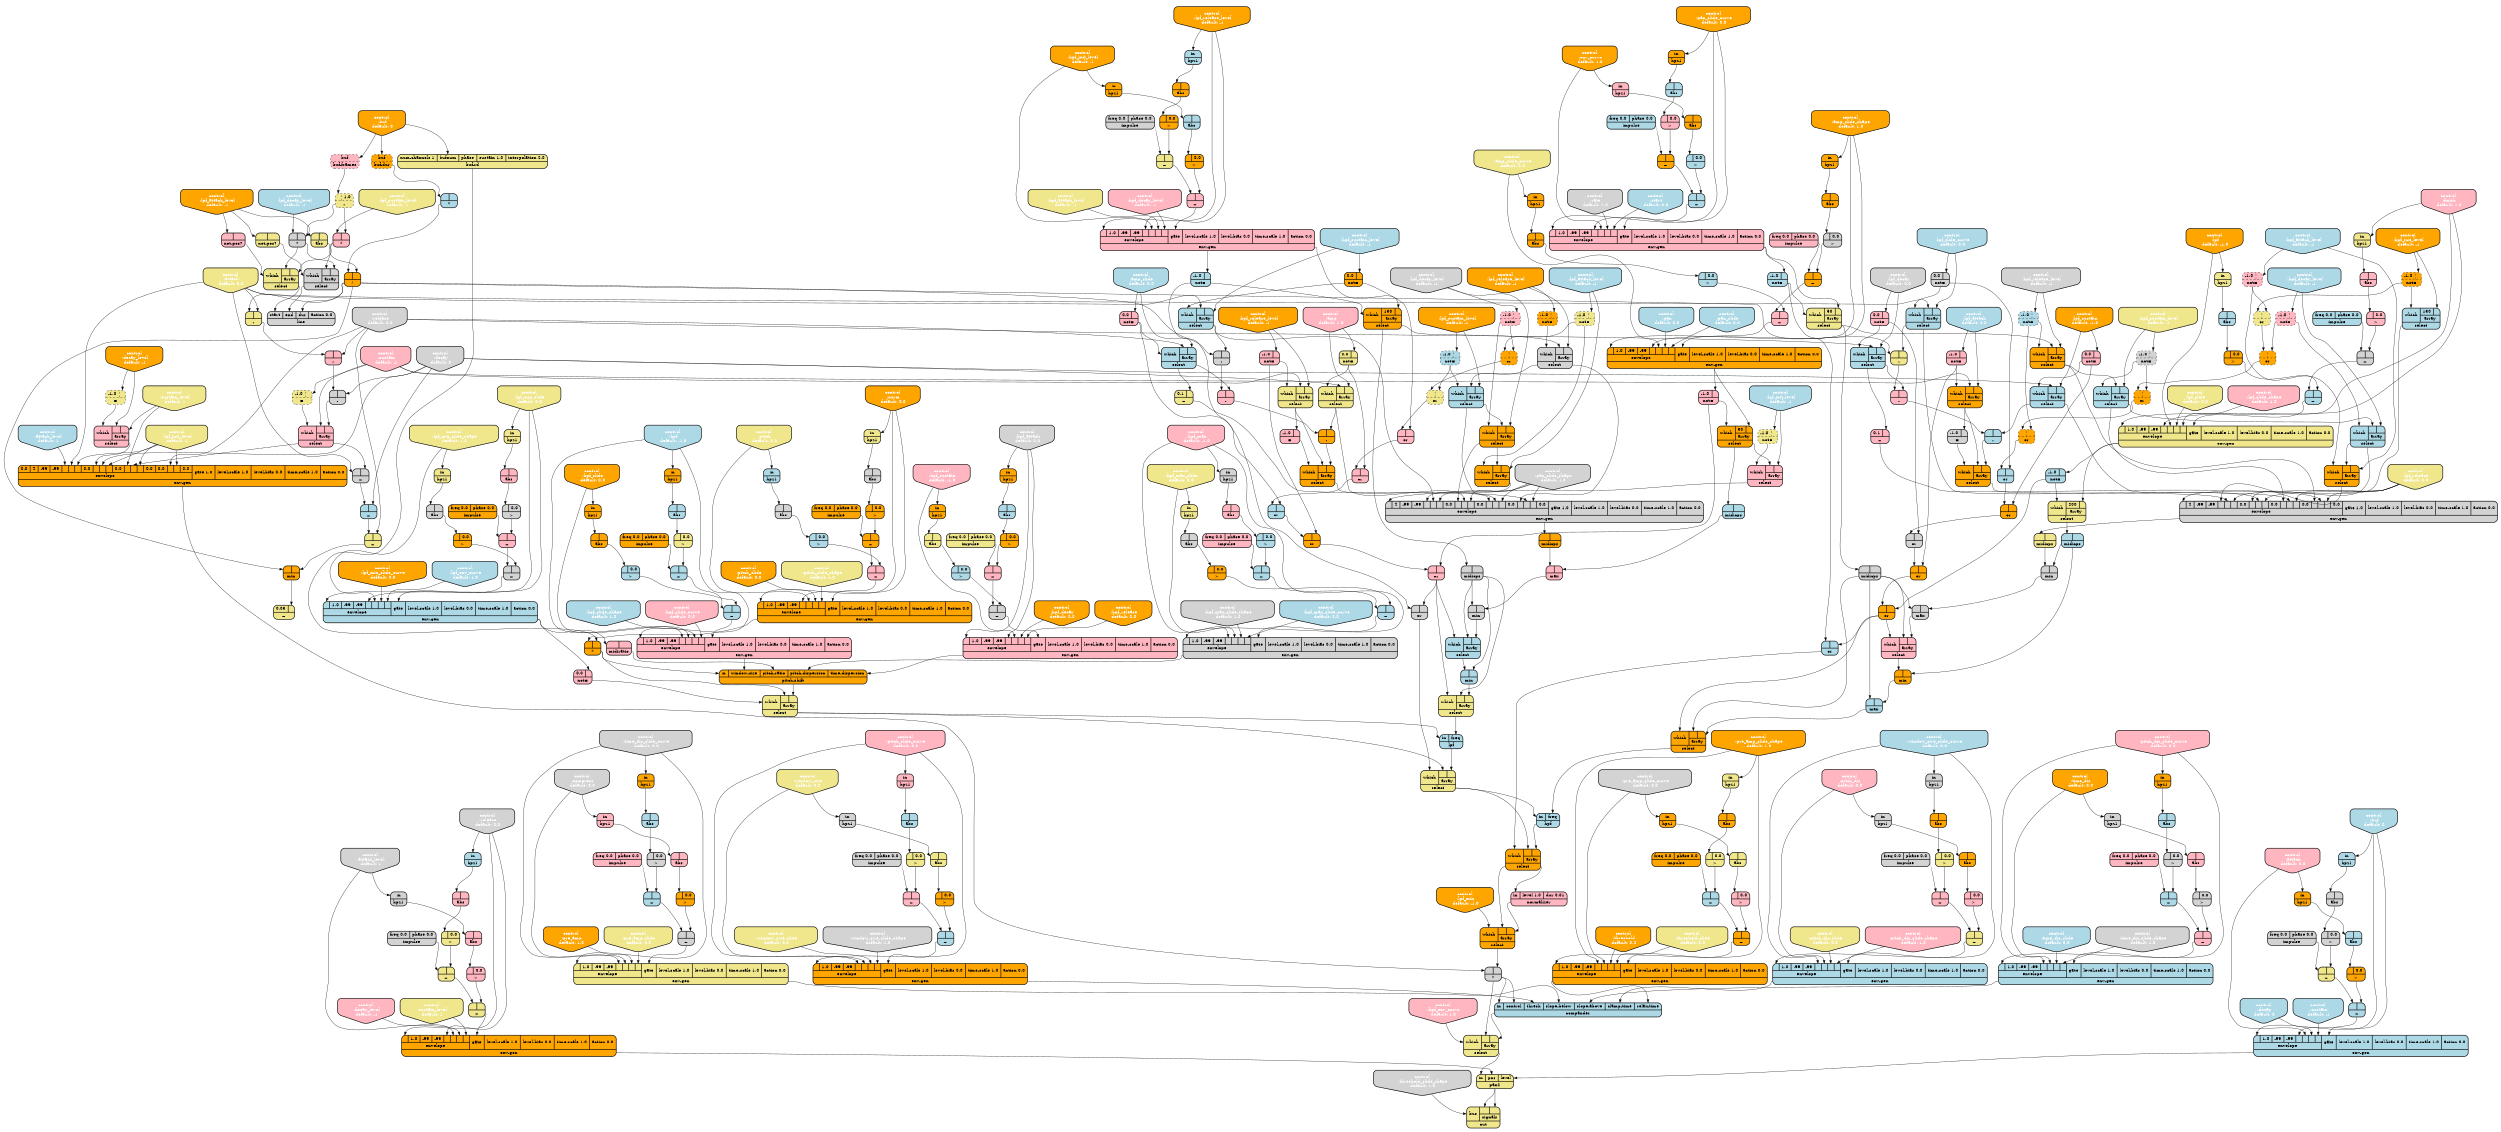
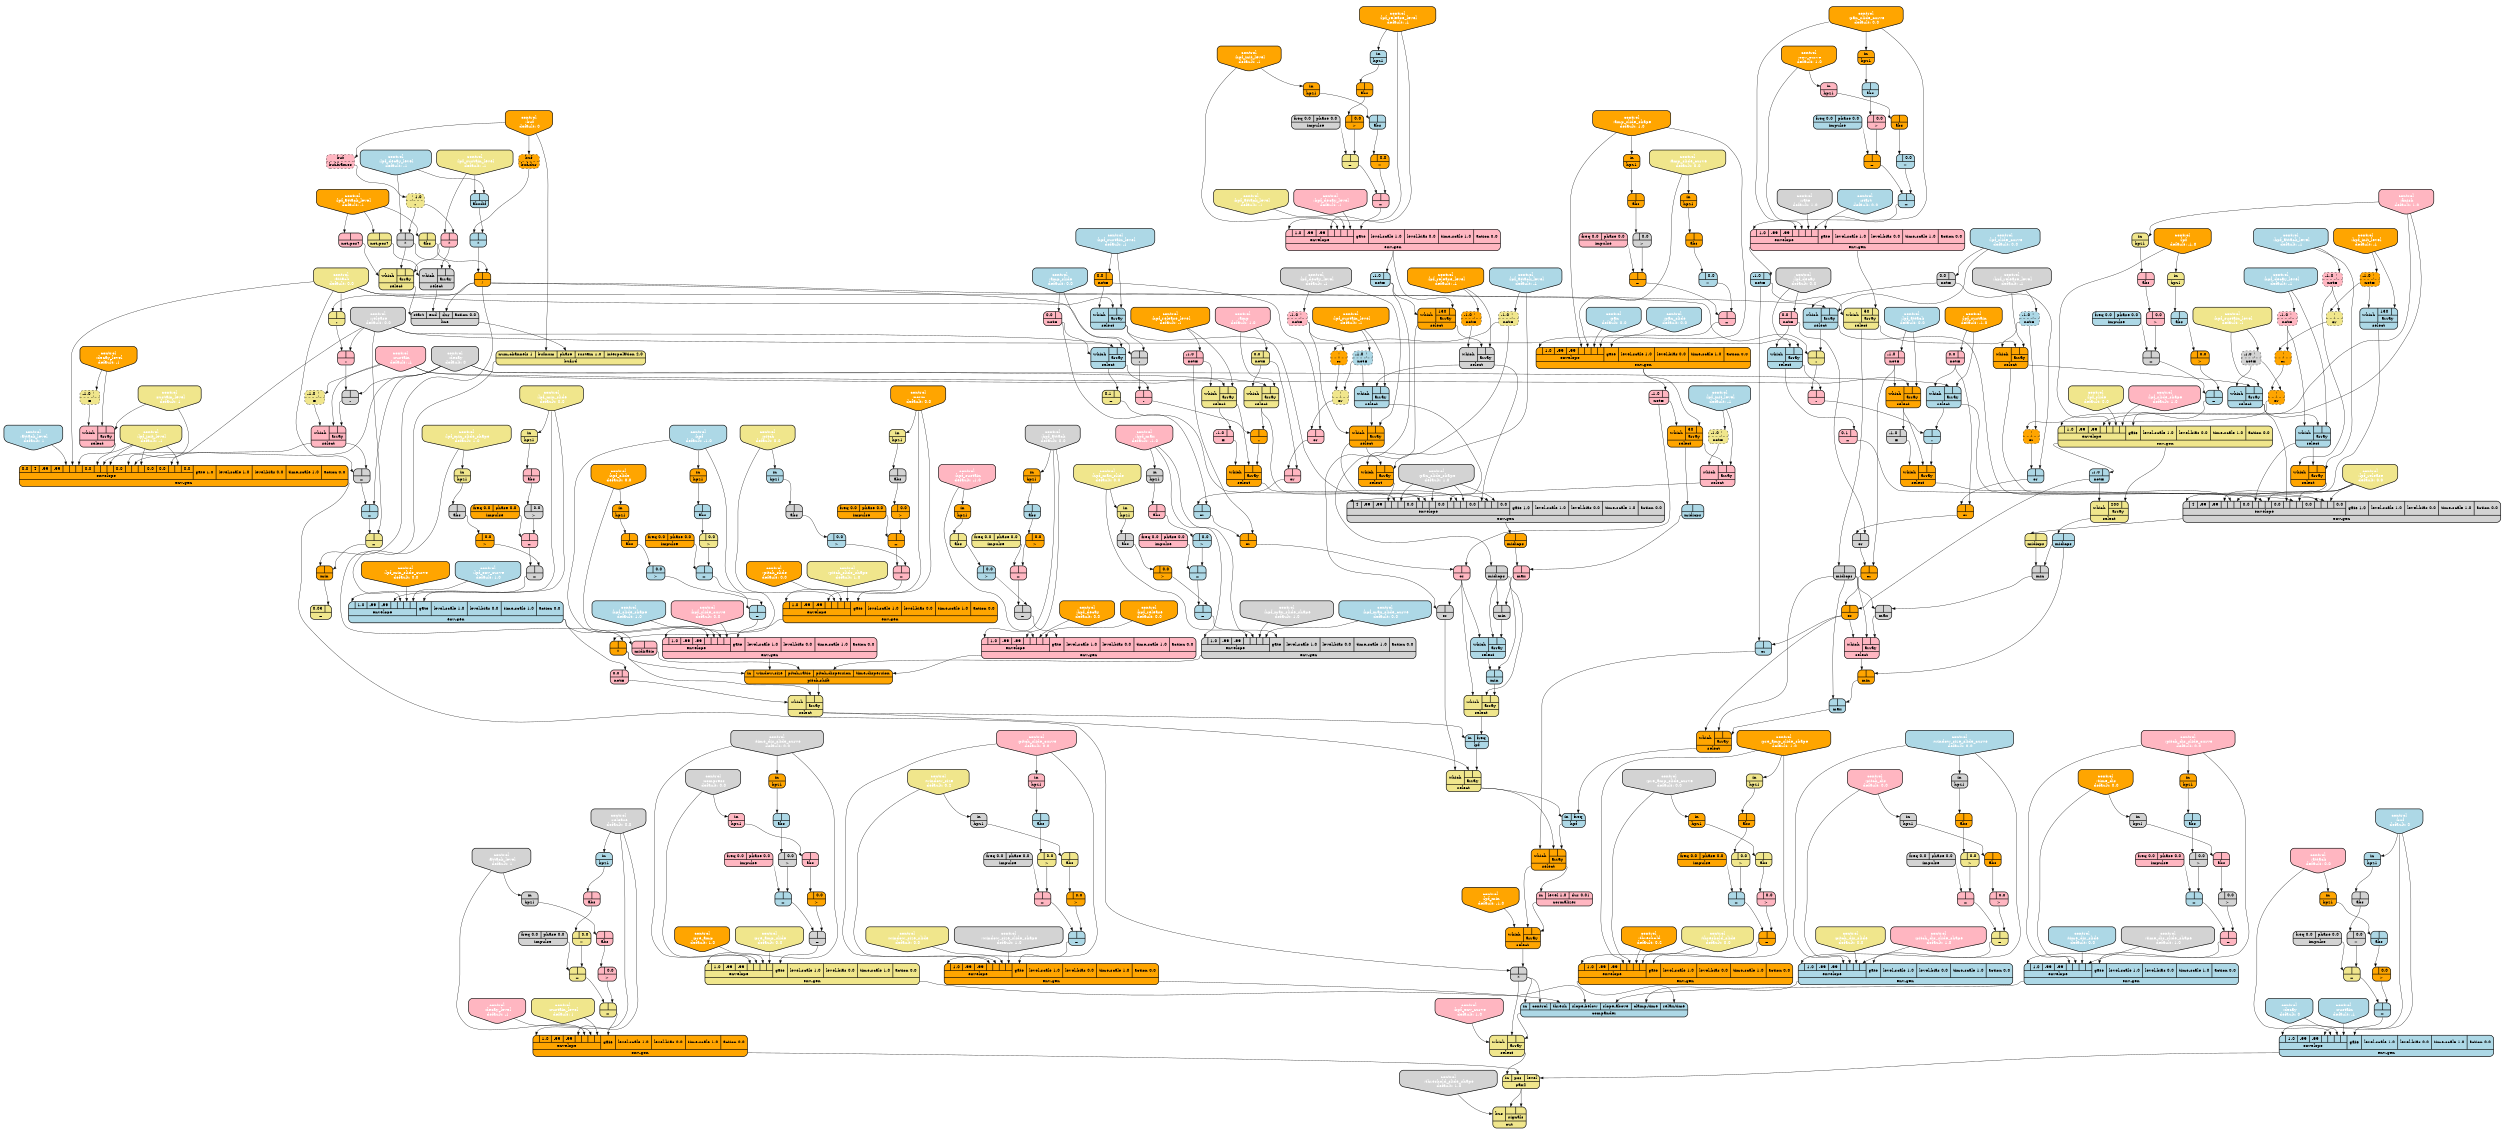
node "absdif": added
edge "start" -> "num-channels 1": added
